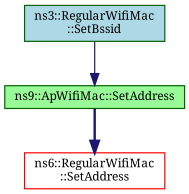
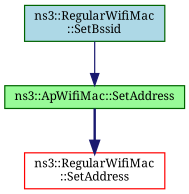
node "ns9::ApWifiMac::SetAddress": label "ns9::ApWifiMac::SetAddress" -> "ns3::ApWifiMac::SetAddress"
node "ns6::RegularWifiMac ::SetAddress": label "ns6::RegularWifiMac ::SetAddress" -> "ns3::RegularWifiMac ::SetAddress"
